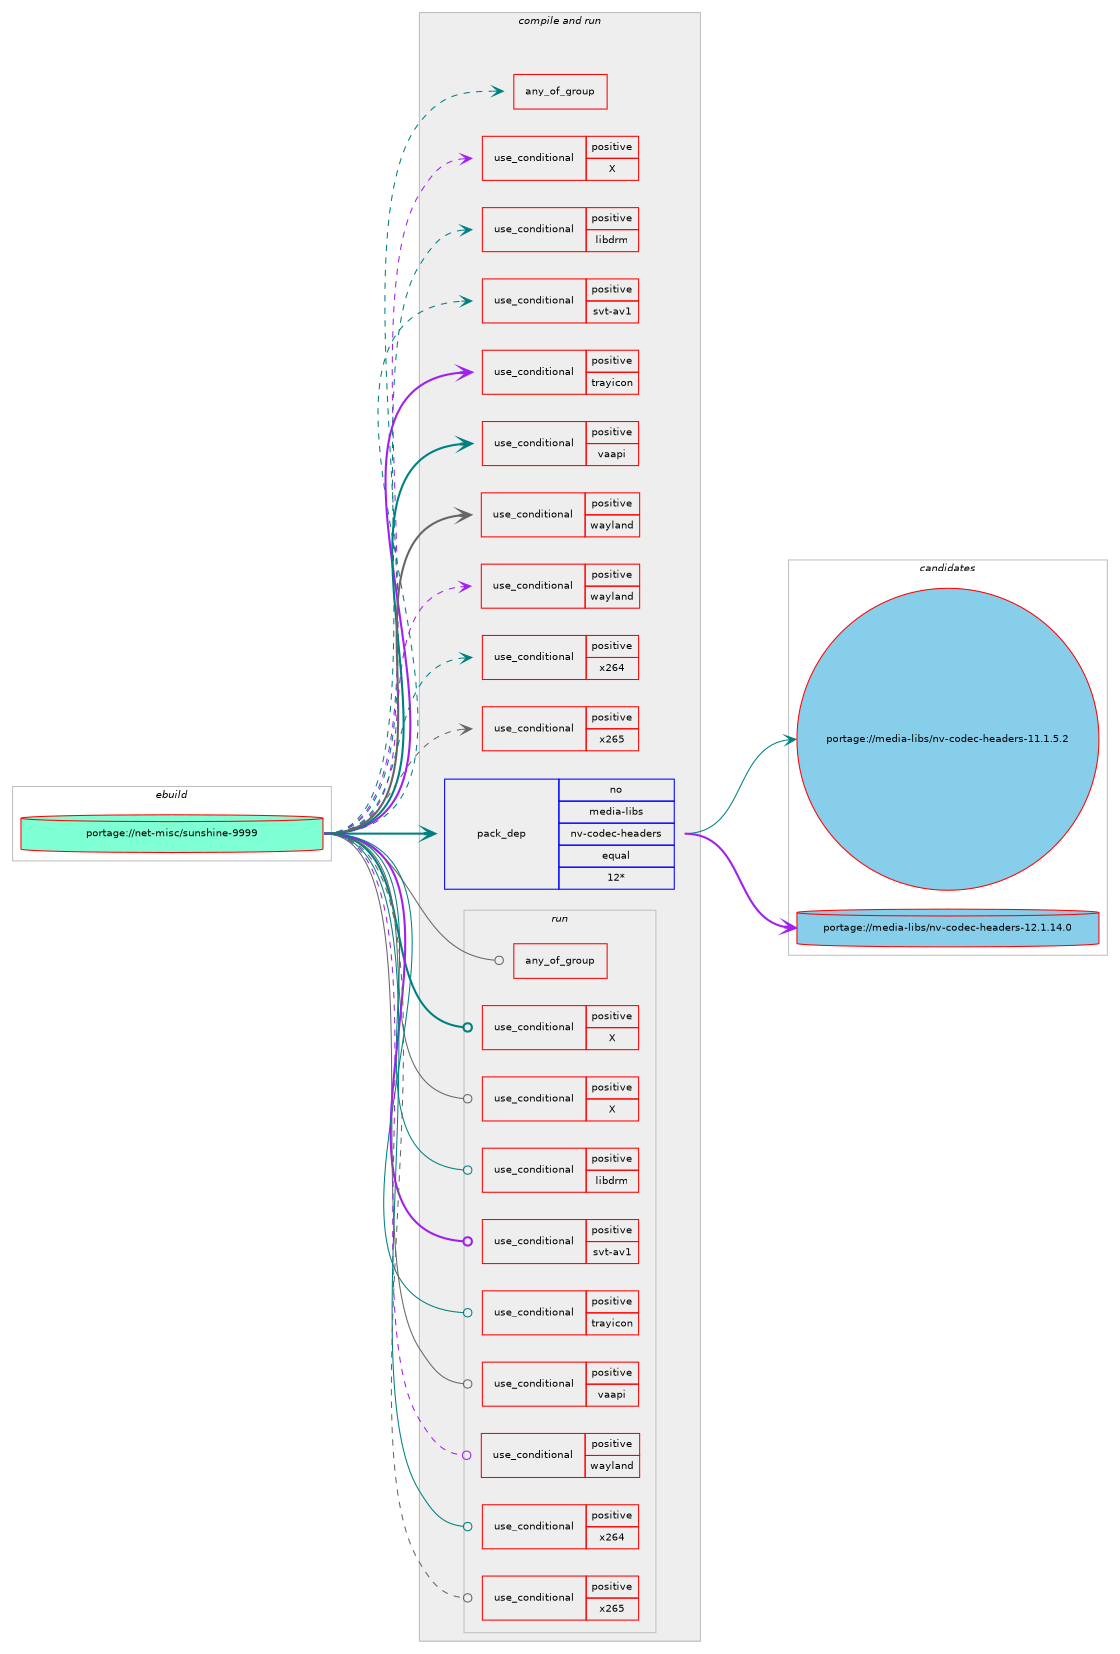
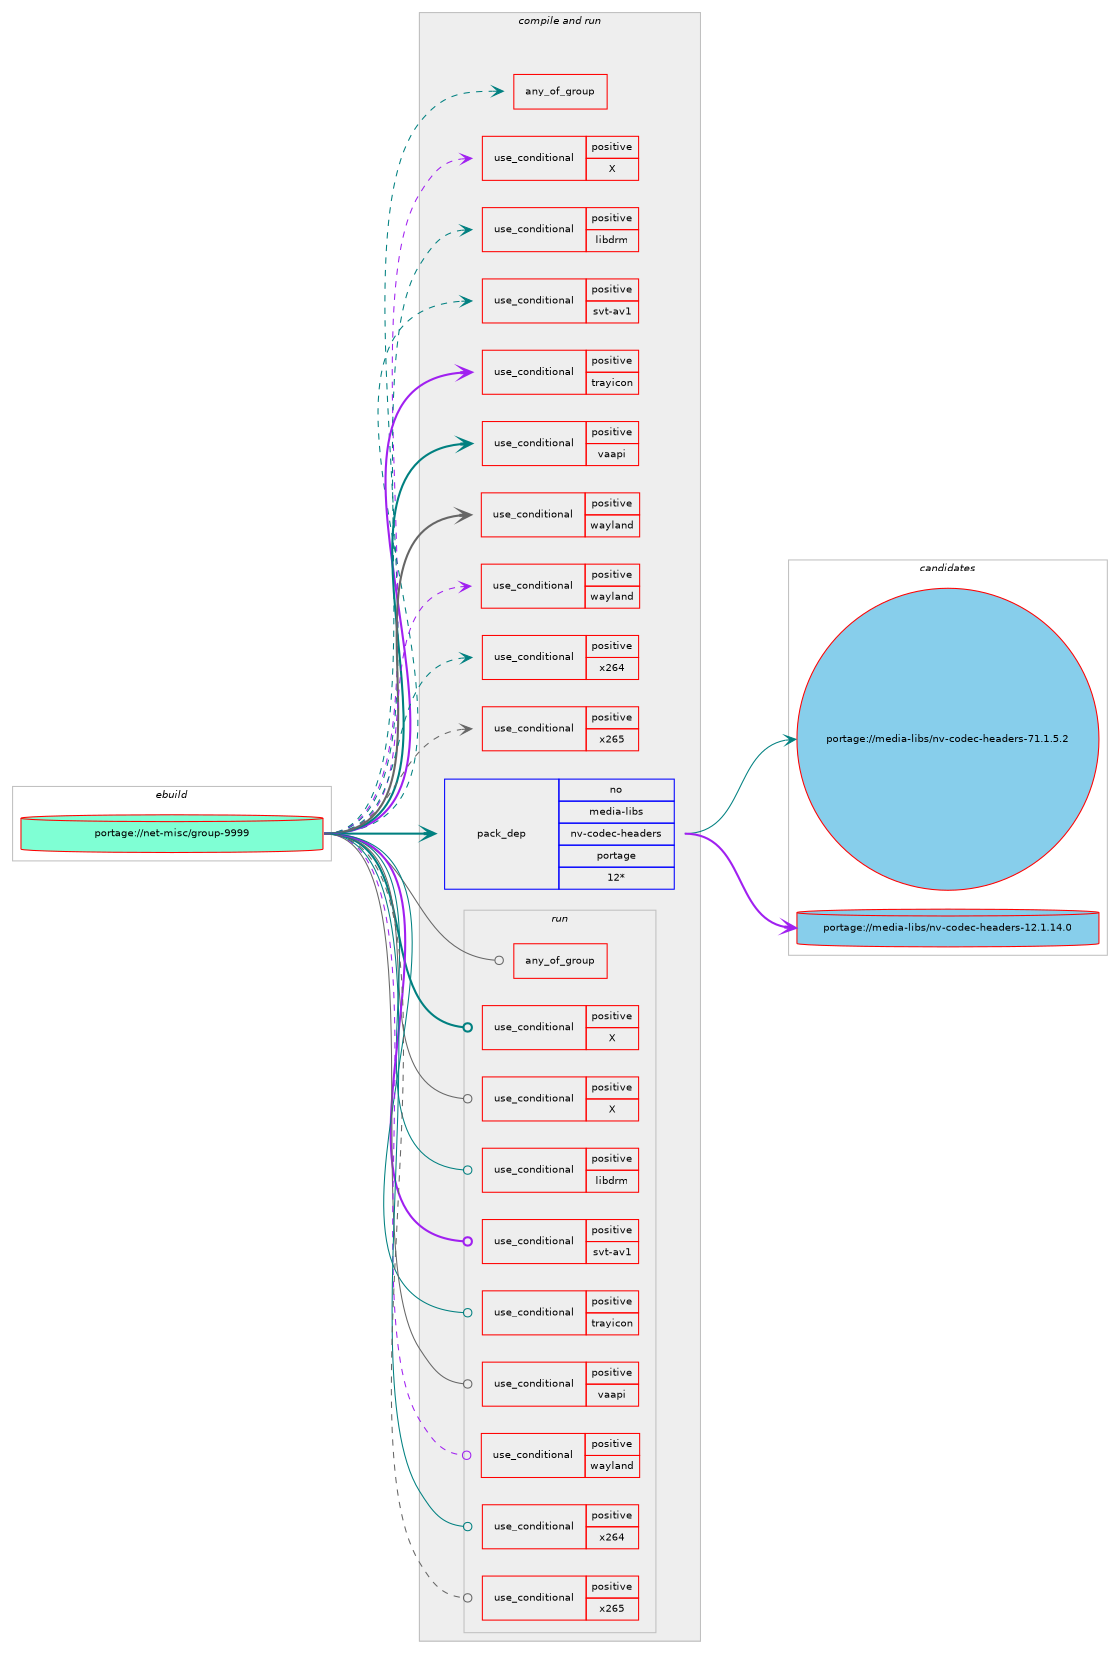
node "portage://media-libs/nv-codec-headers-11.1.5.2": label "portage://media-libs/nv-codec-headers-11.1.5.2" -> "portage://media-libs/nv-codec-headers-71.1.5.2"
node "portage://net-misc/sunshine-9999": label "portage://net-misc/sunshine-9999" -> "portage://net-misc/group-9999"
node "pack_dep": text "equal" -> "portage"
